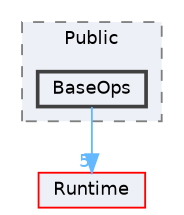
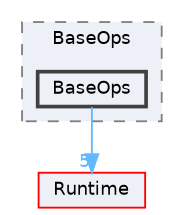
cluster "Public": label "Public" -> "BaseOps"
